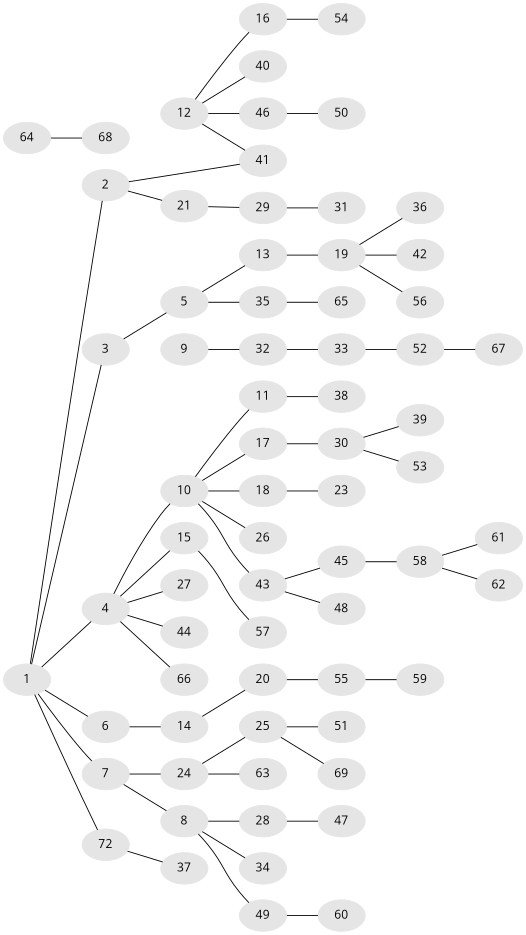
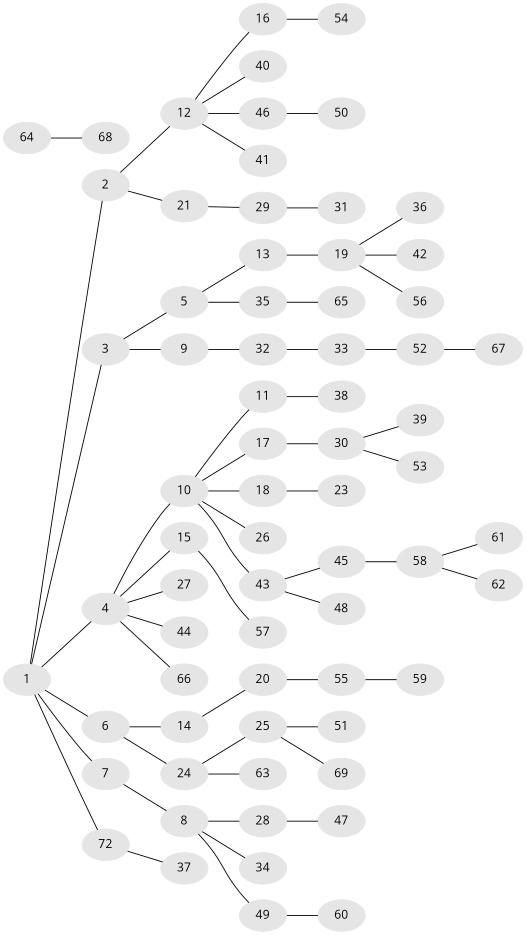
edge "41" -- "2": now "12" -- "2"
edge "3" -- "9": added
edge "7" -- "24": now "6" -- "24"
